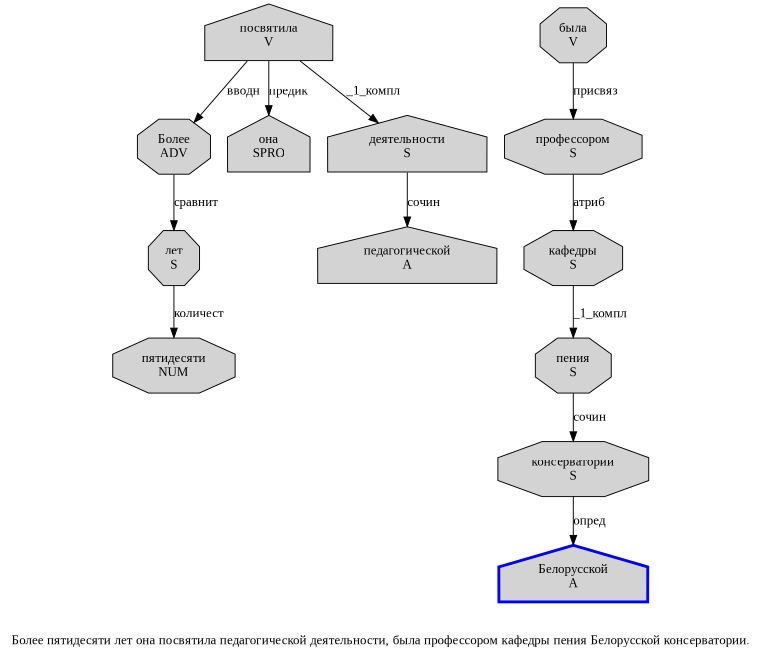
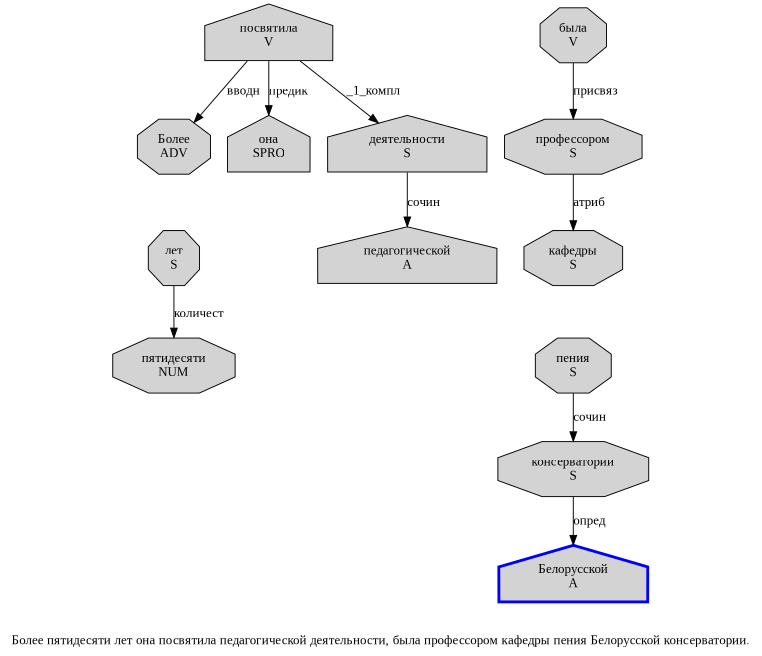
edge "Более ADV" -> "лет S": removed, label "сравнит"
edge "кафедры S" -> "пения S": removed, label "_1_компл"
